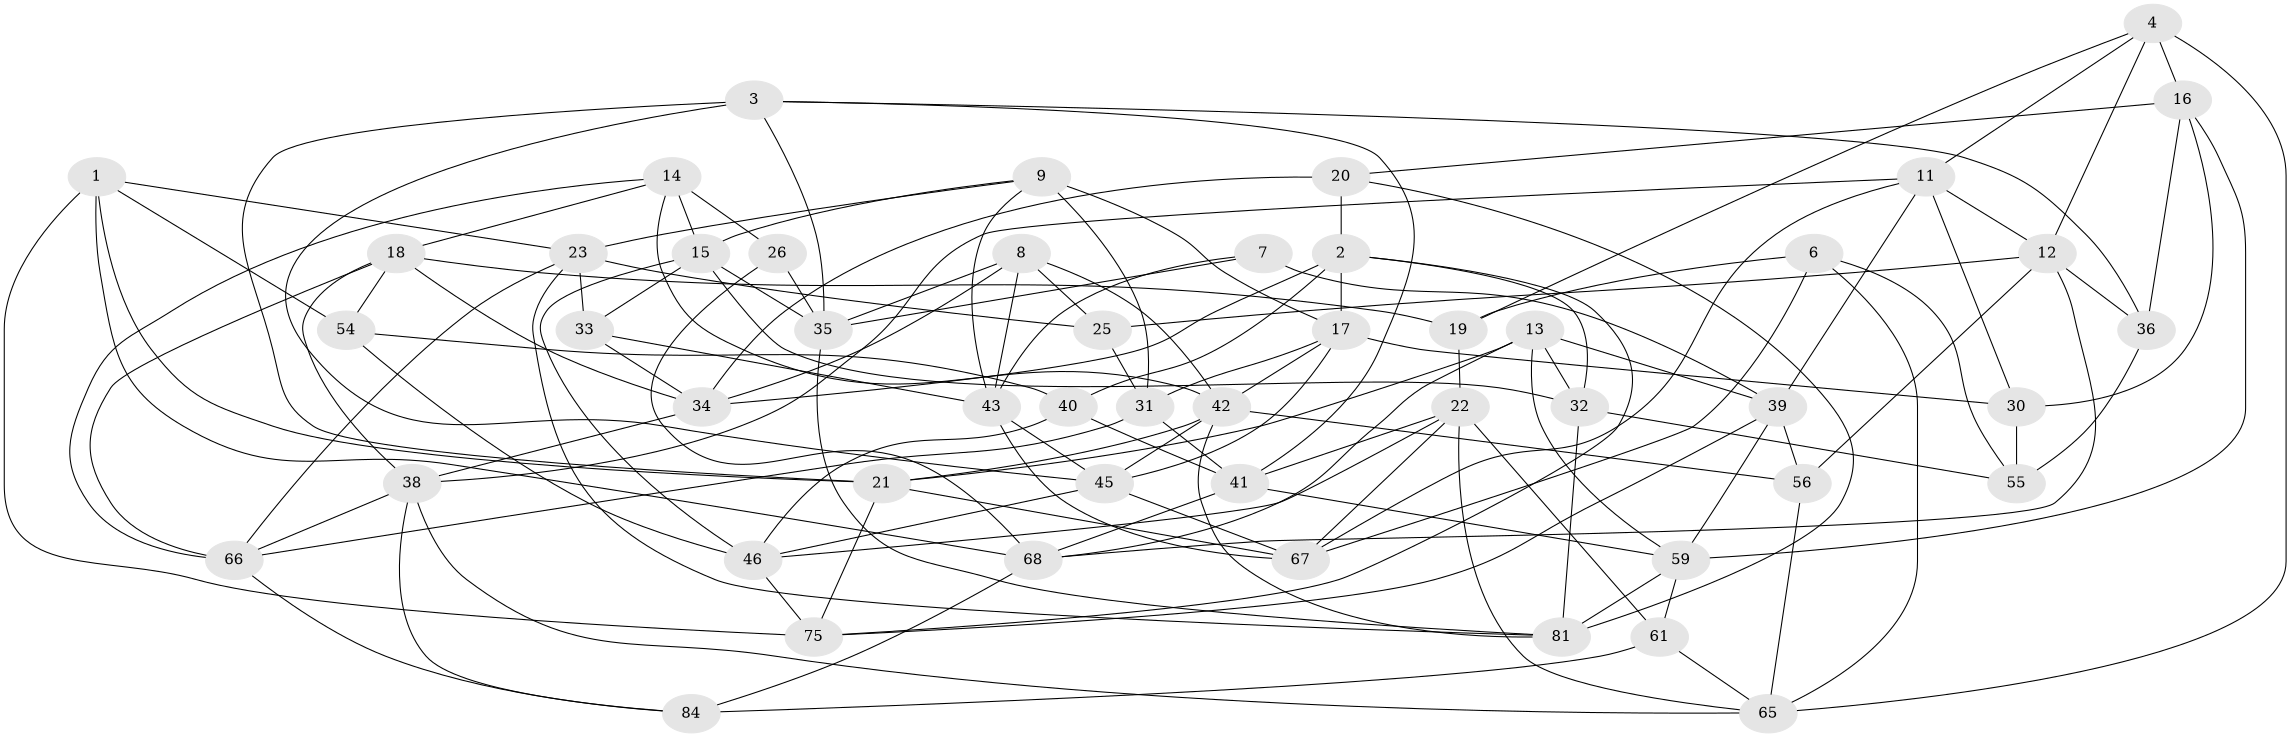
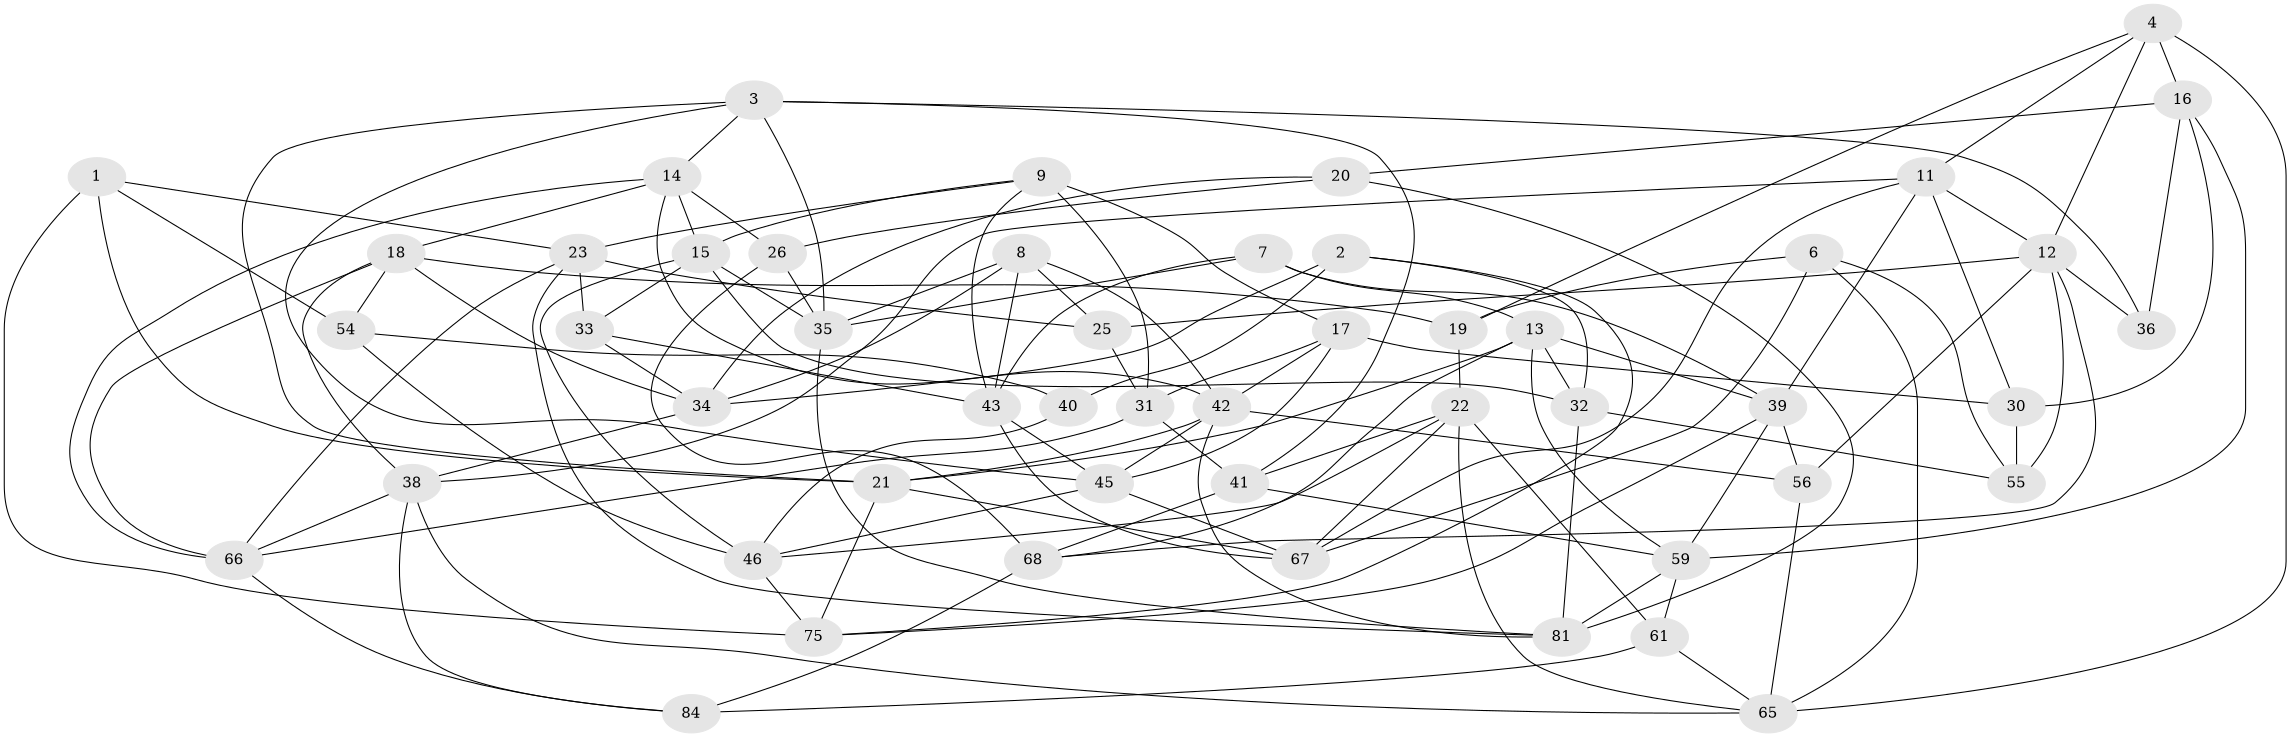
edge "3" -- "14": added
edge "20" -- "2": now "20" -- "26"
edge "2" -- "17": removed
edge "7" -- "13": added
edge "36" -- "55": now "12" -- "55"
edge "40" -- "41": removed
edge "1" -- "68": removed
